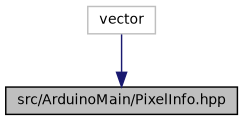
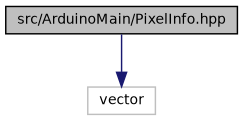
edge "vector" -> "src/ArduinoMain/PixelInfo.hpp": reversed
